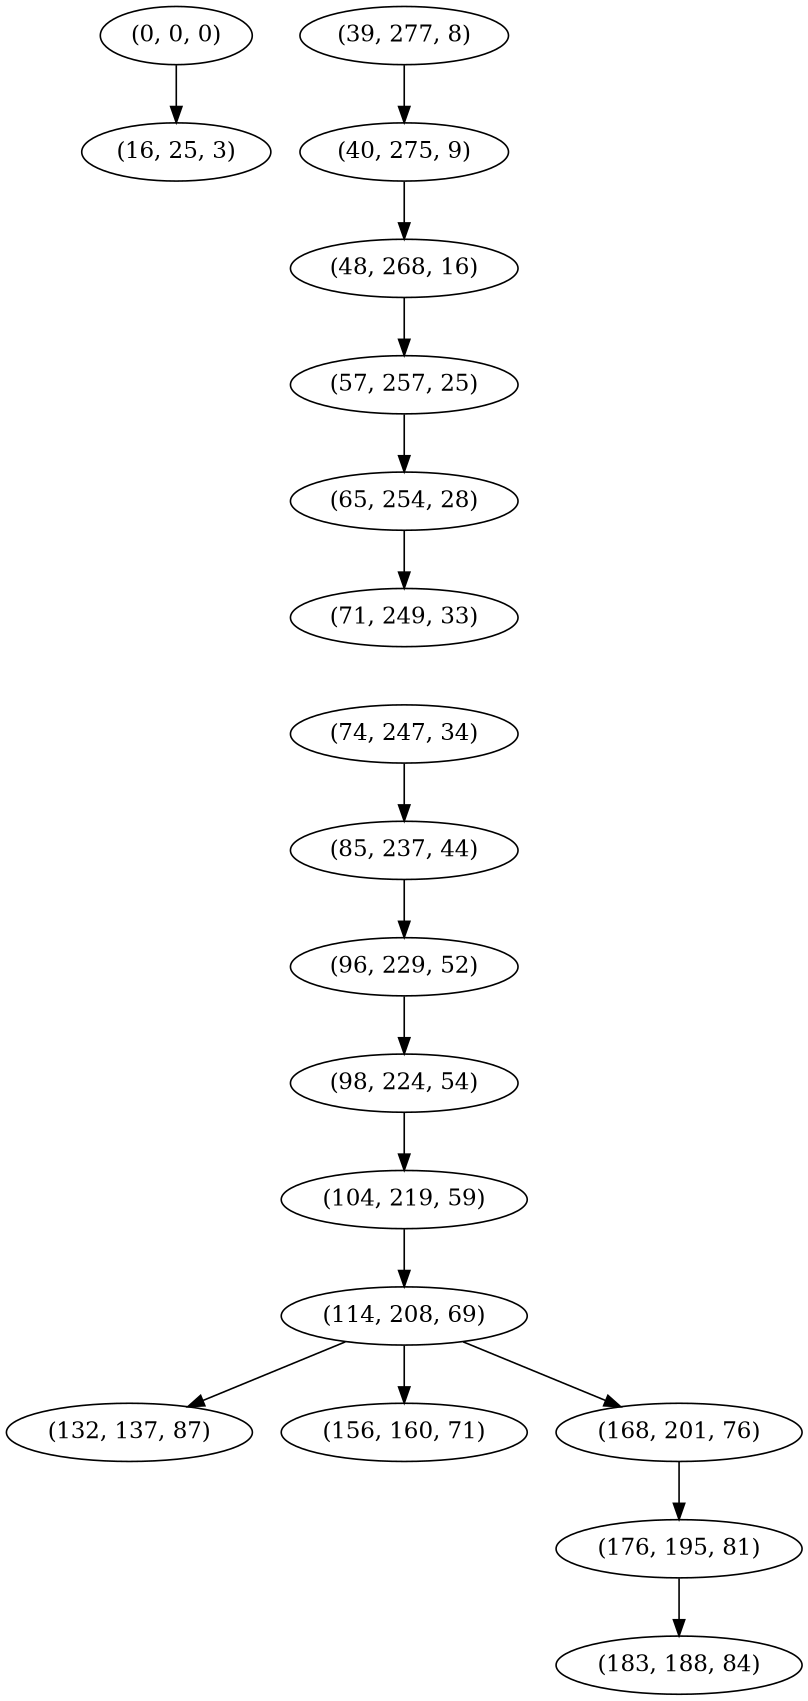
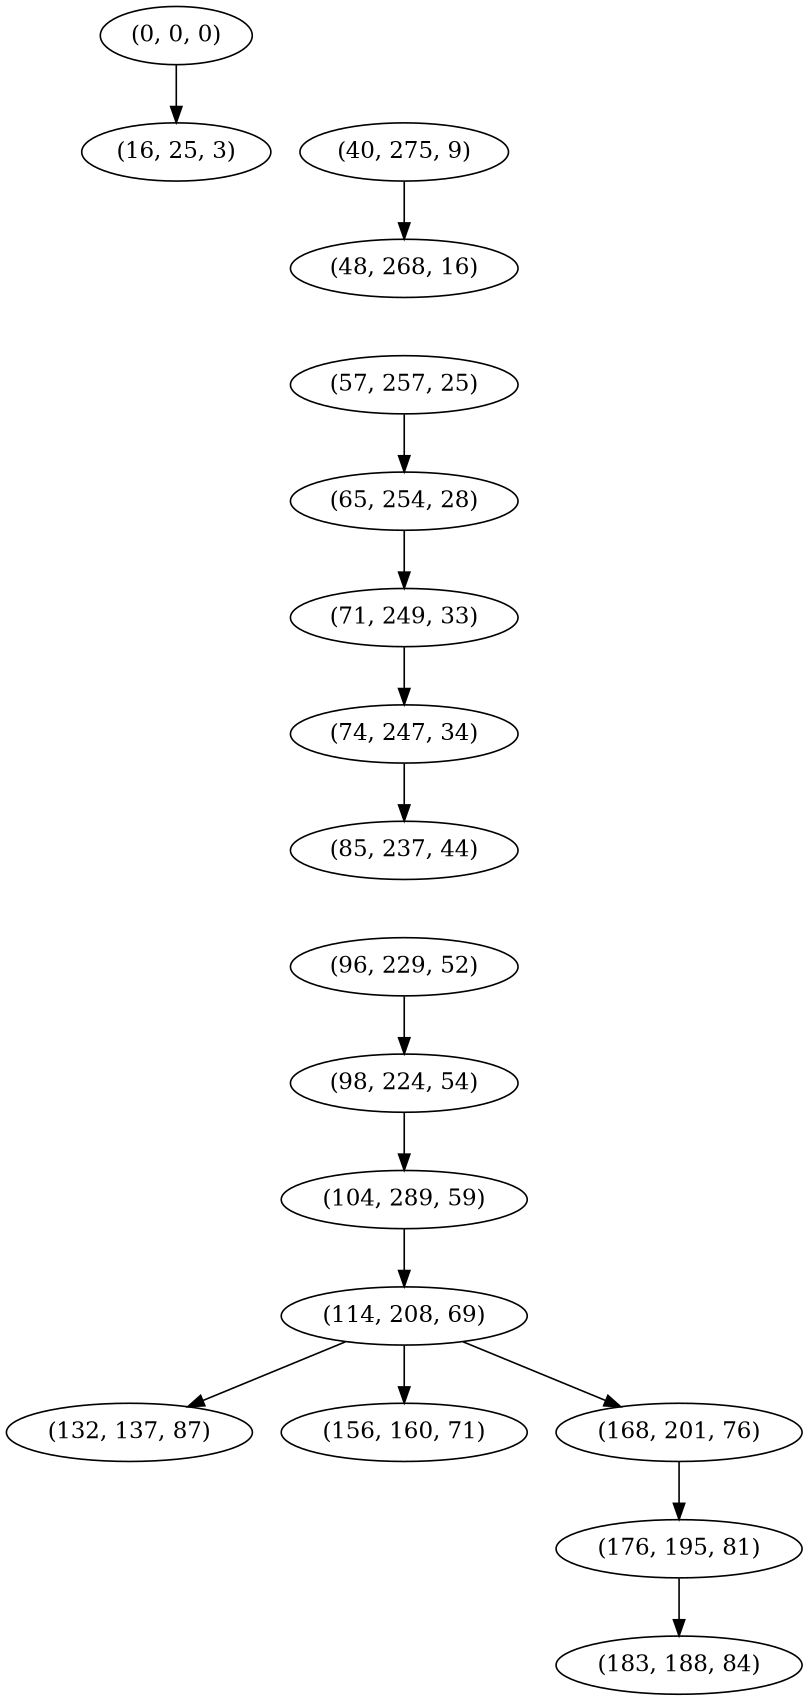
node "(39, 277, 8)": removed
edge "(48, 268, 16)" -> "(57, 257, 25)": removed
edge "(71, 249, 33)" -> "(74, 247, 34)": added
edge "(85, 237, 44)" -> "(96, 229, 52)": removed
node "(104, 219, 59)": label "(104, 219, 59)" -> "(104, 289, 59)"
